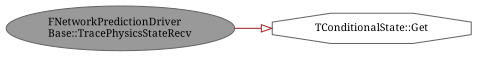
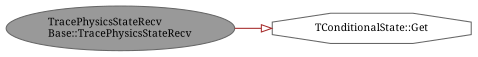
node "FNetworkPredictionDriver Base::TracePhysicsStateRecv": label "FNetworkPredictionDriver Base::TracePhysicsStateRecv" -> "TracePhysicsStateRecv Base::TracePhysicsStateRecv"
